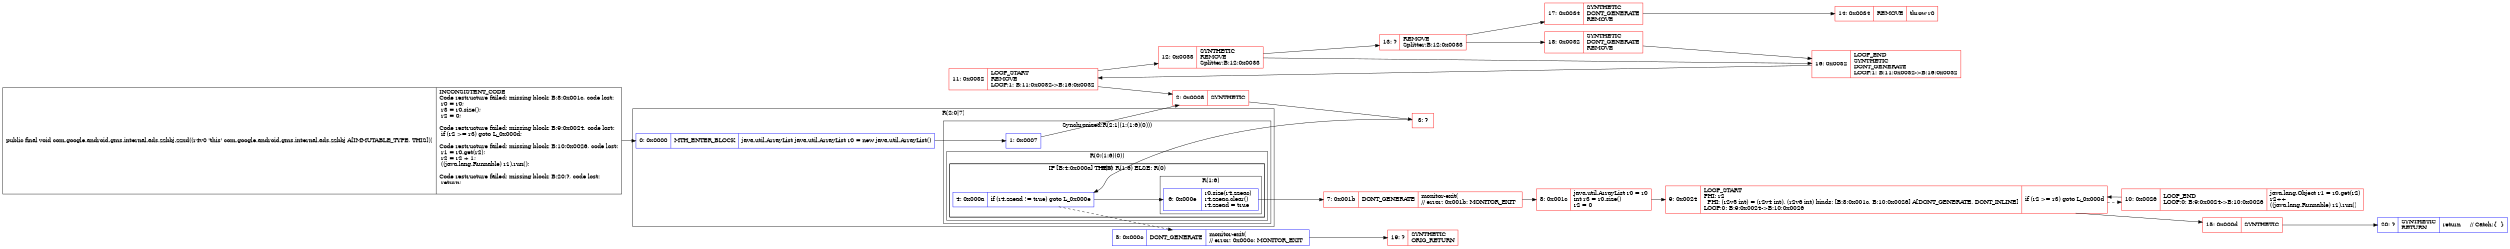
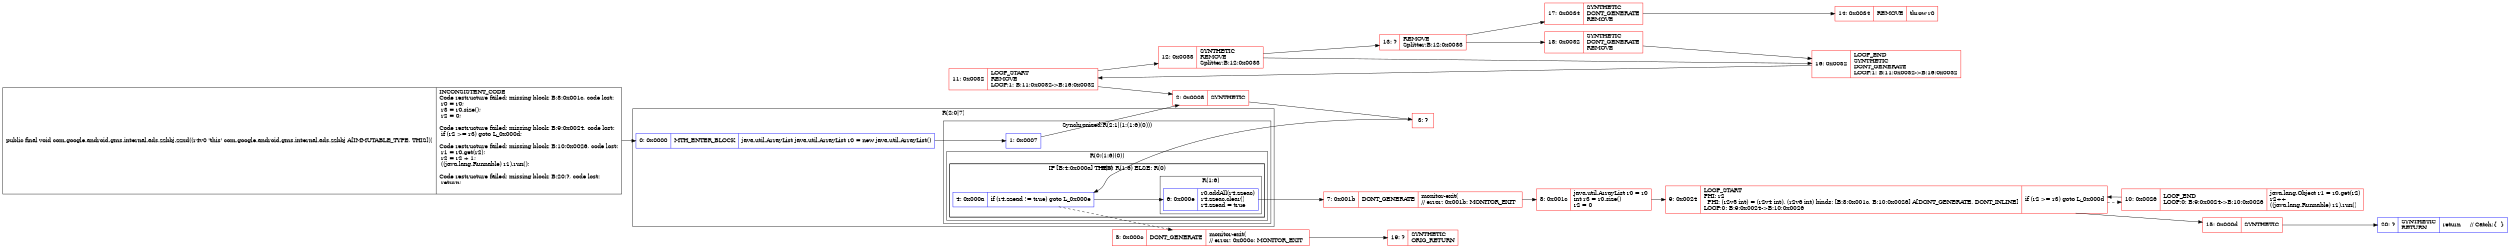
node "6: 0x000e": text "r0.size(r4.zzeac)" -> "r0.addAll(r4.zzeac)"
node "5: 0x000c": color blue -> red
